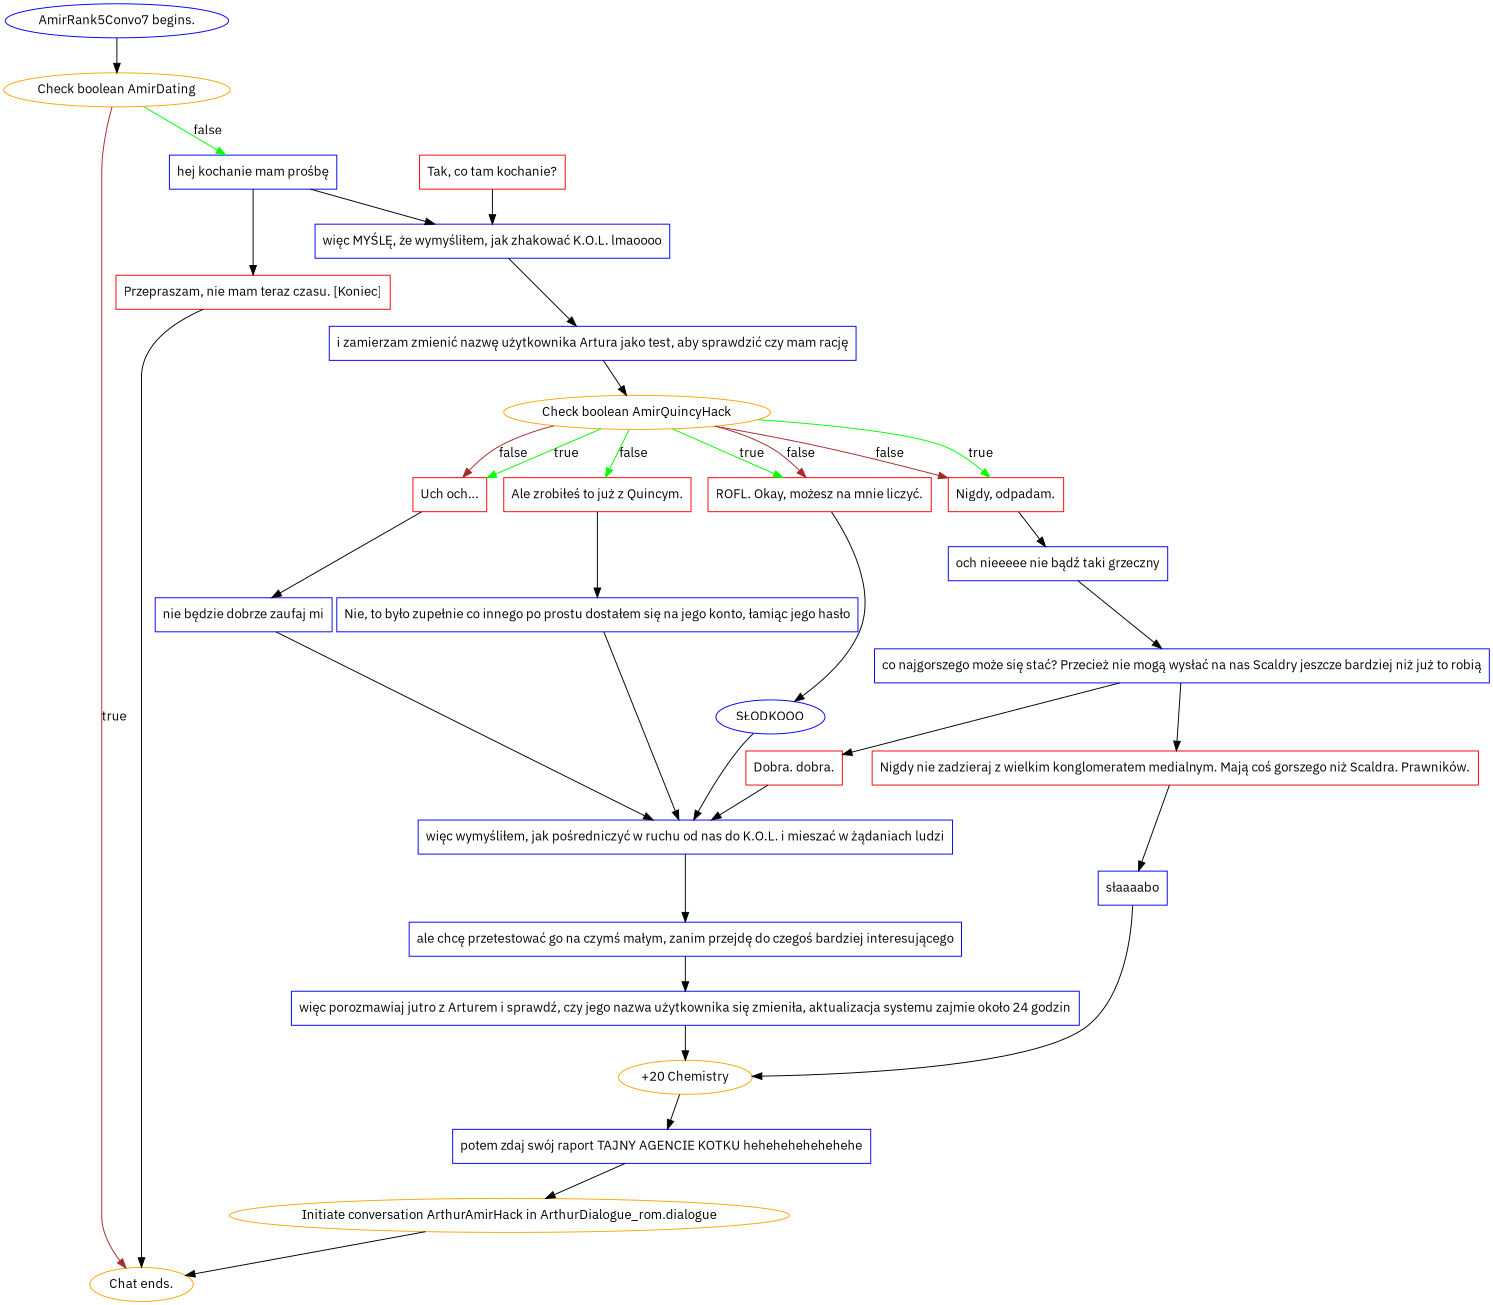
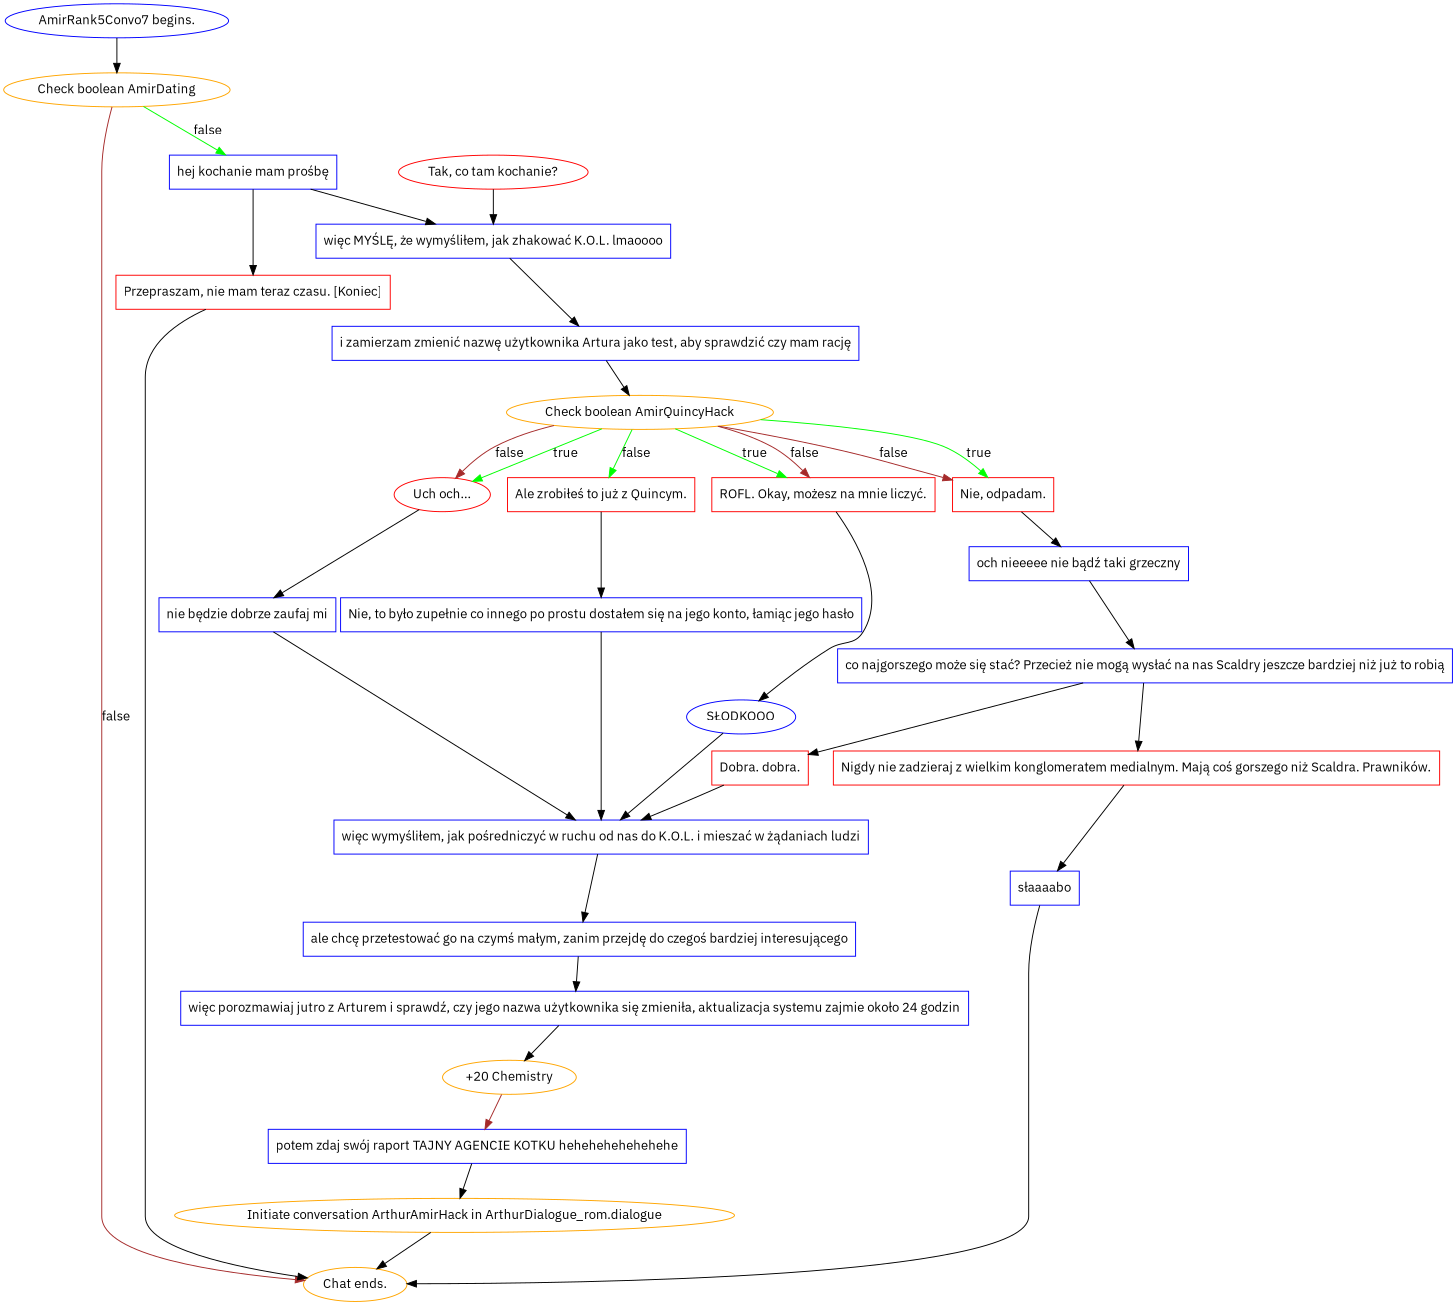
node "Tak, co tam kochanie?": shape box -> ellipse
node "Uch och...": shape box -> ellipse
node "Nigdy, odpadam.": label "Nigdy, odpadam." -> "Nie, odpadam."
edge "Check boolean AmirDating" -> "Chat ends.": label "true" -> "false"
edge "słaaaabo" -> "+20 Chemistry": now "słaaaabo" -> "Chat ends."
edge "+20 Chemistry" -> "potem zdaj swój raport TAJNY AGENCIE KOTKU hehehehehehehehe": color black -> brown
